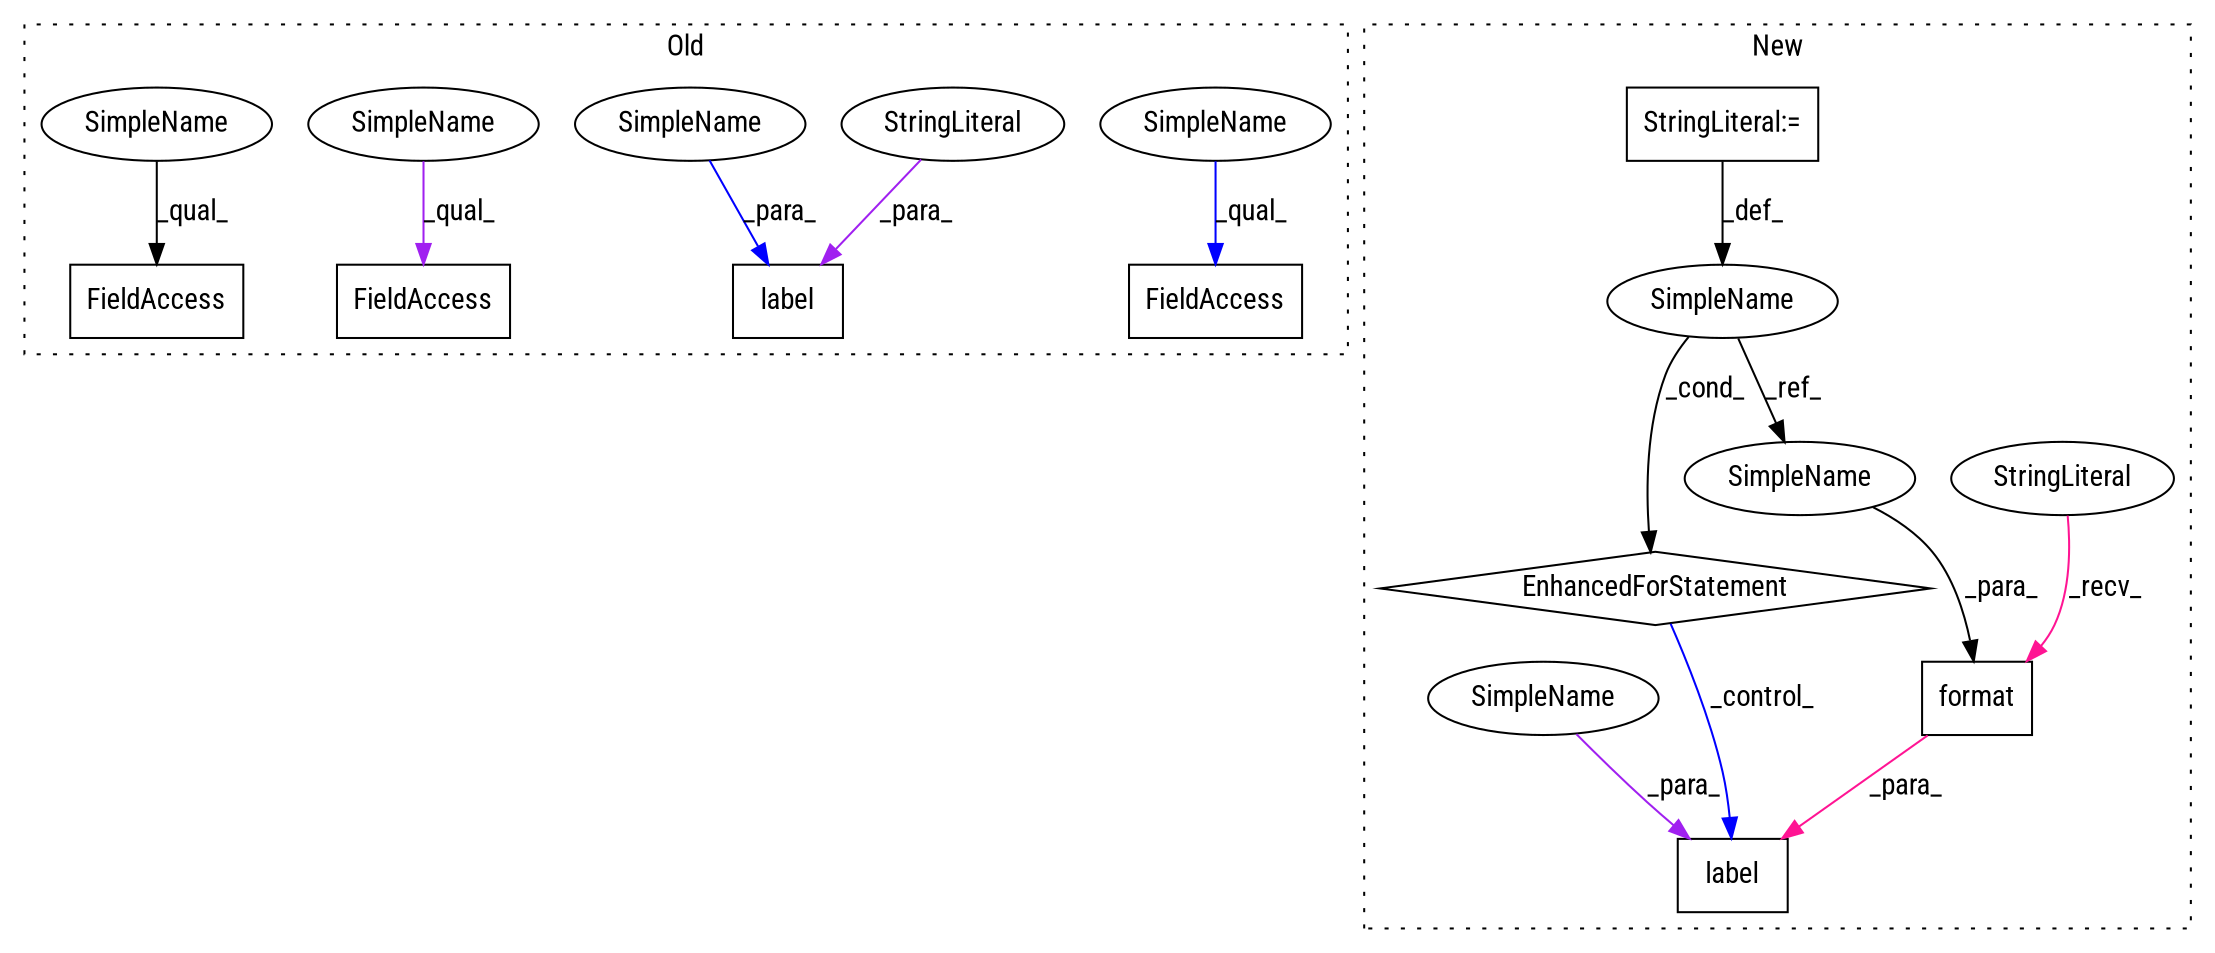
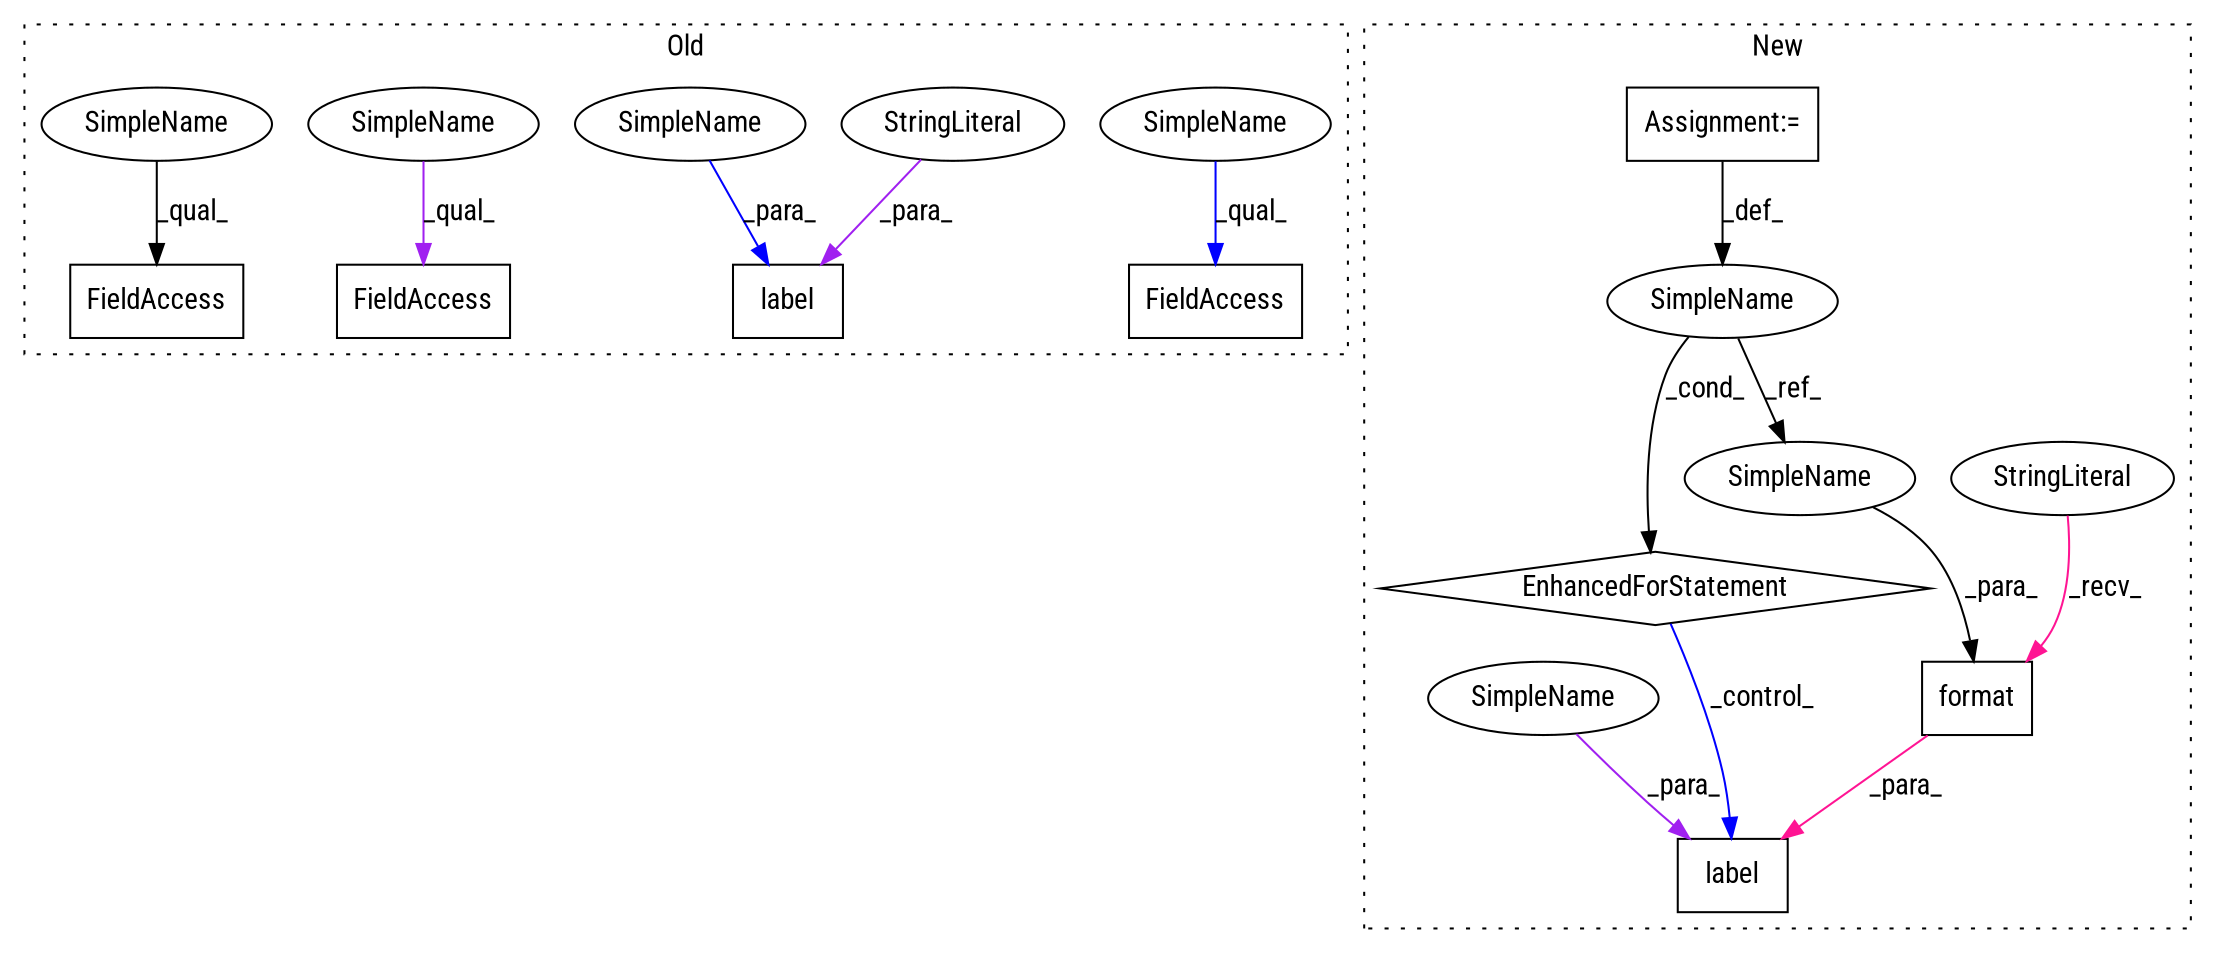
node "StringLiteral:=": label "StringLiteral:=" -> "Assignment:="
